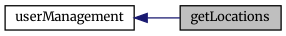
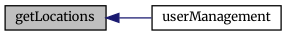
edge "getLocations" -> "userManagement": reversed
